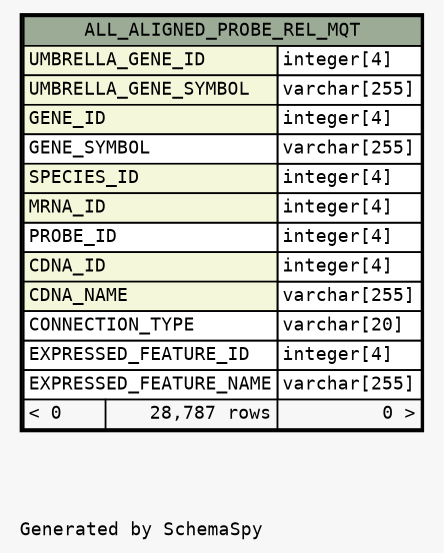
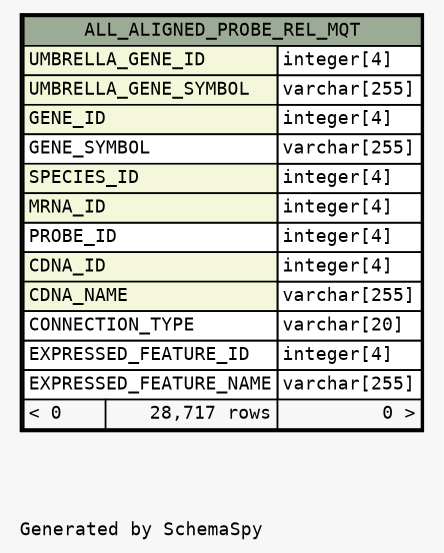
node "ALL_ALIGNED_PROBE_REL_MQT": text "28,787 rows" -> "28,717 rows"
